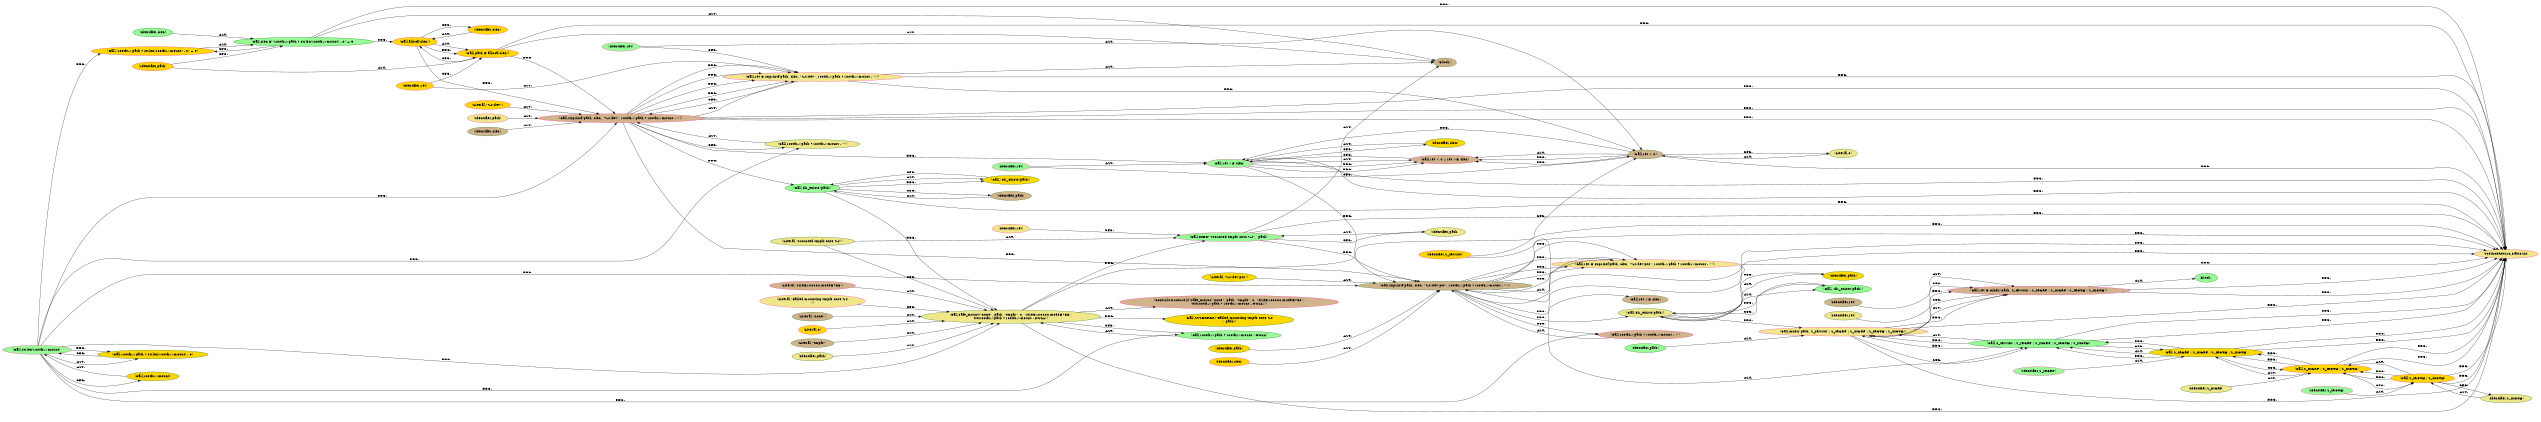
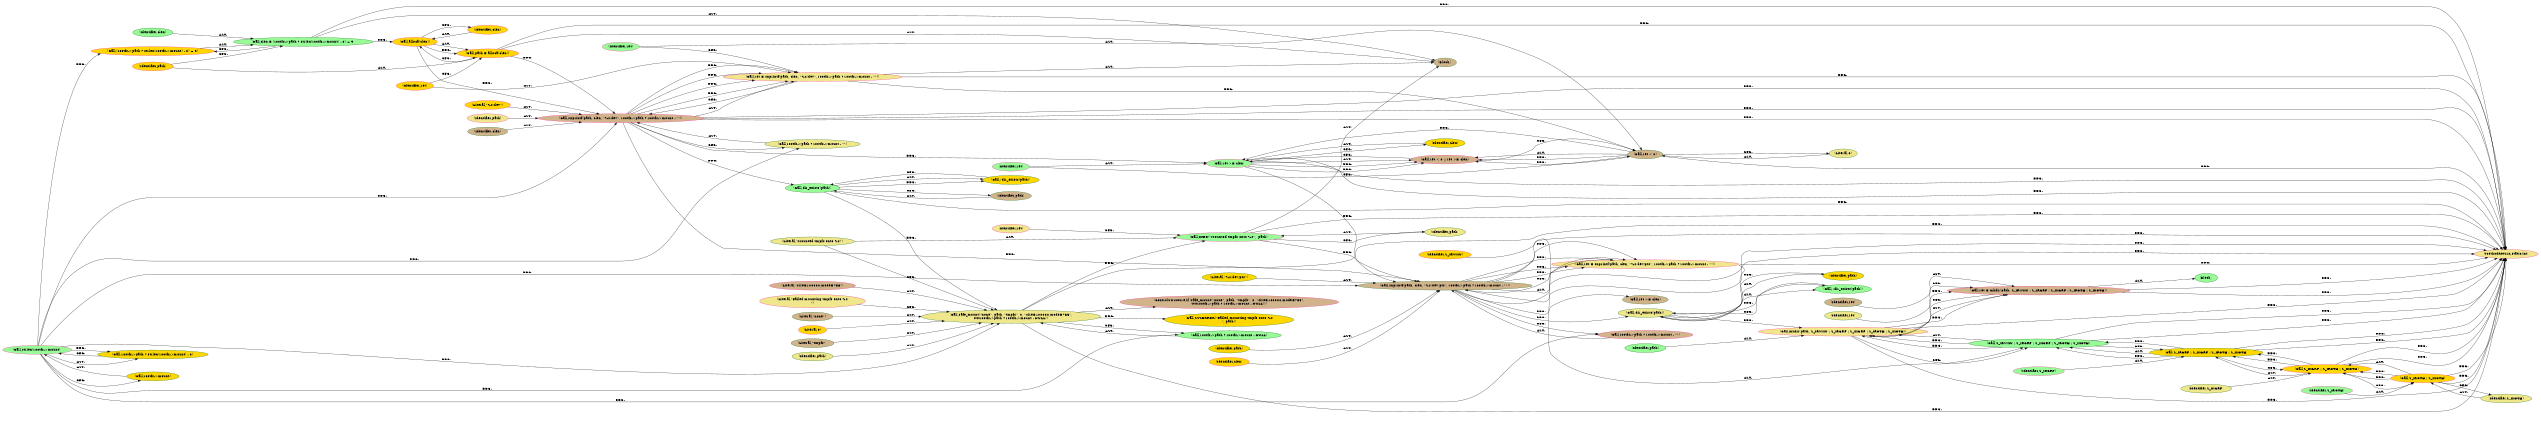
edge "(Identifier,S_IRWXU)" -> "(Call,ret < 0)": now "(Call,ret < 0 || ret >= clen)" -> "(Call,ret < 0)"
